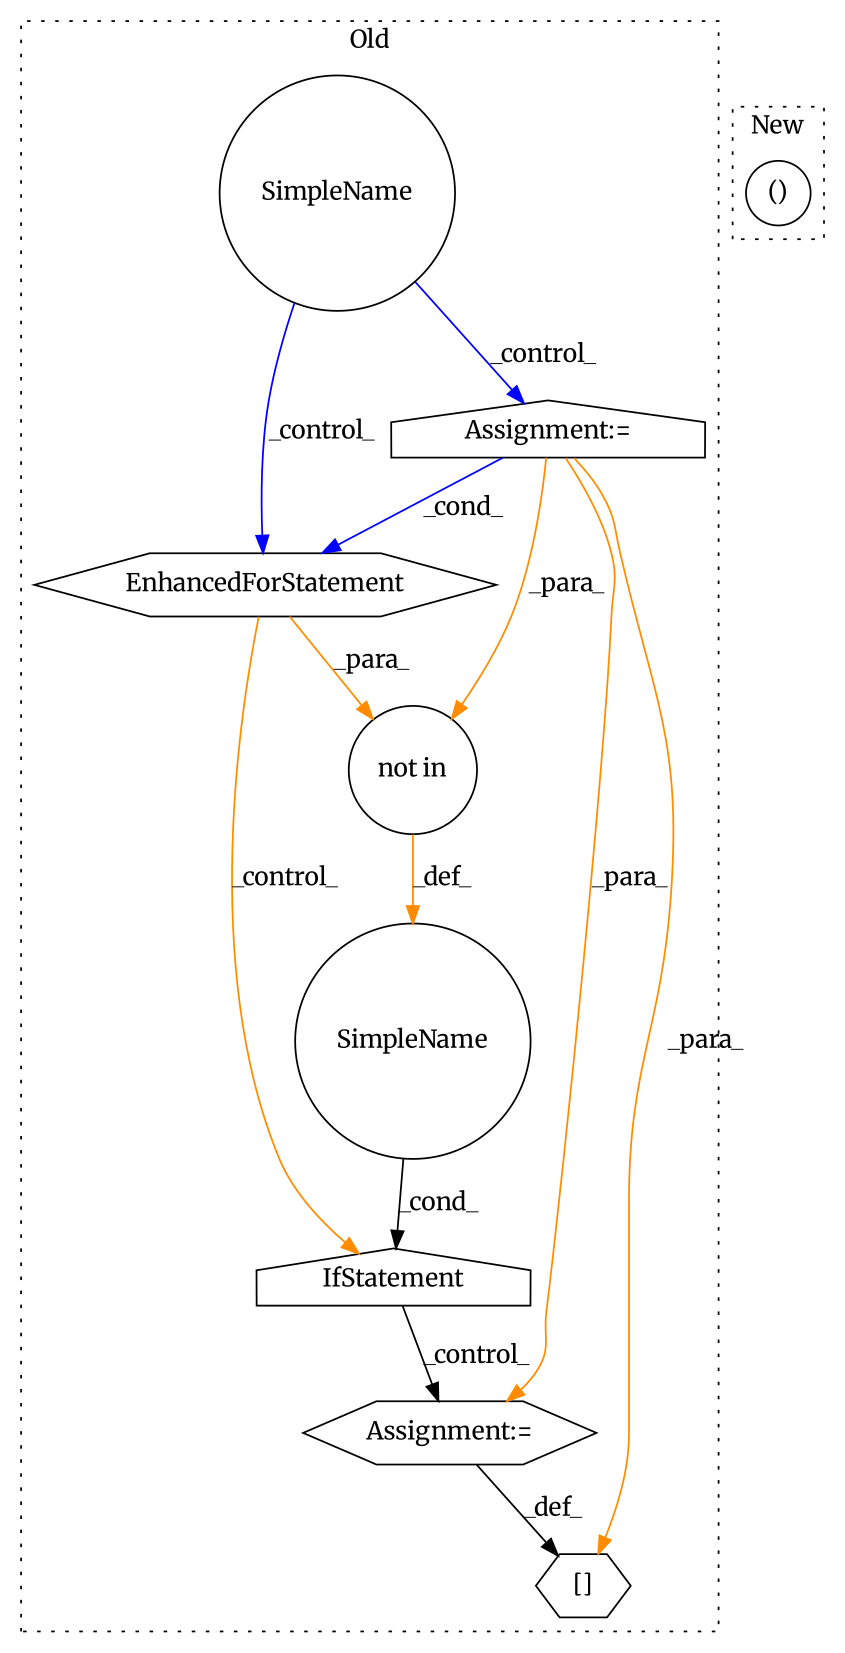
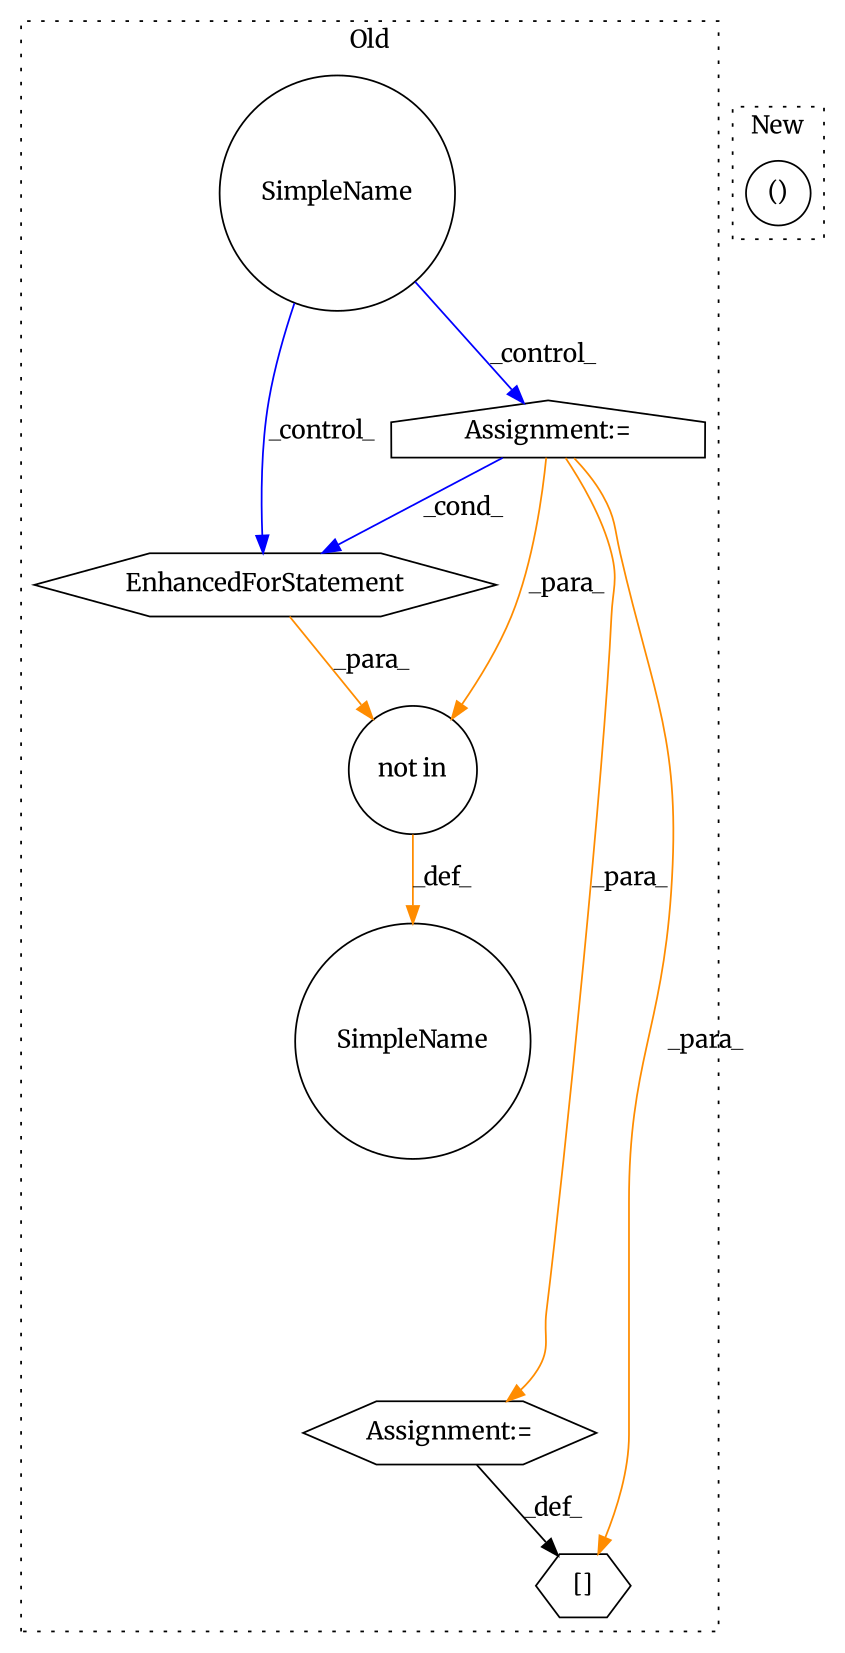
node "IfStatement": removed
